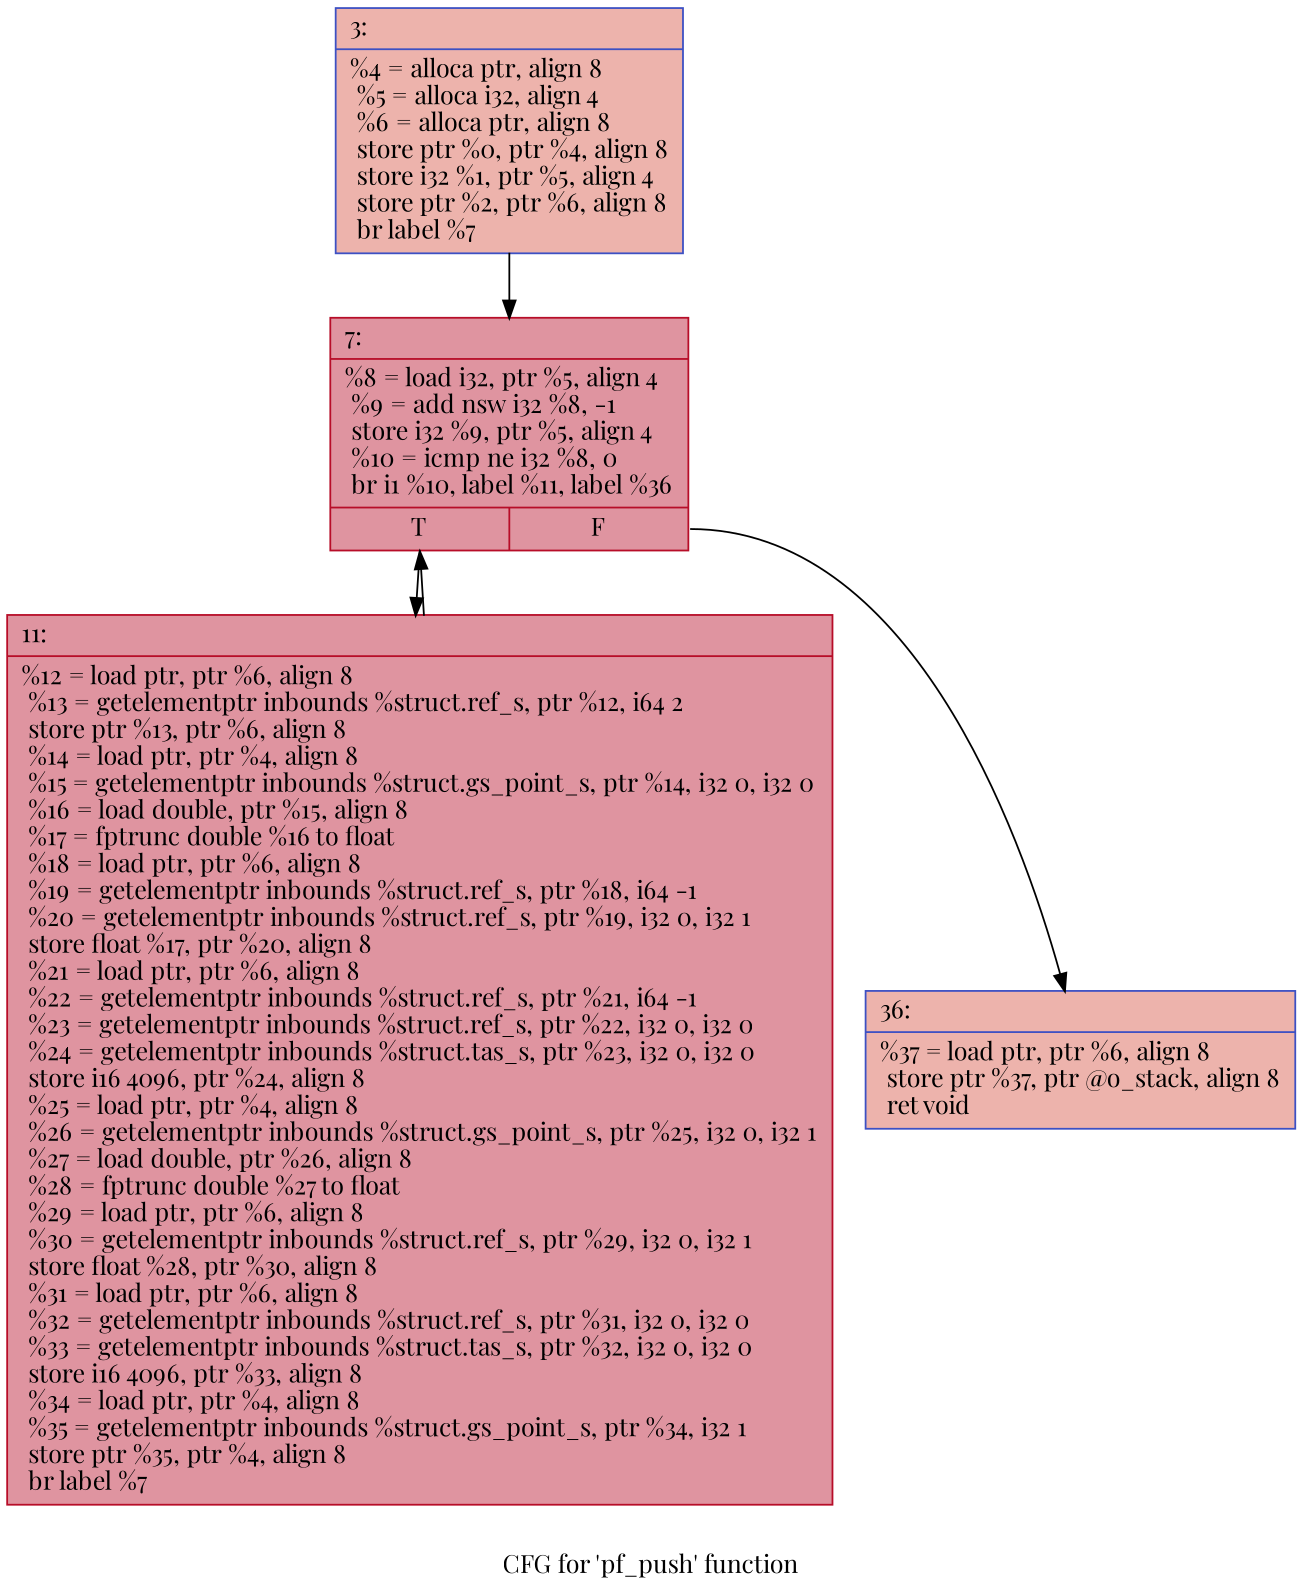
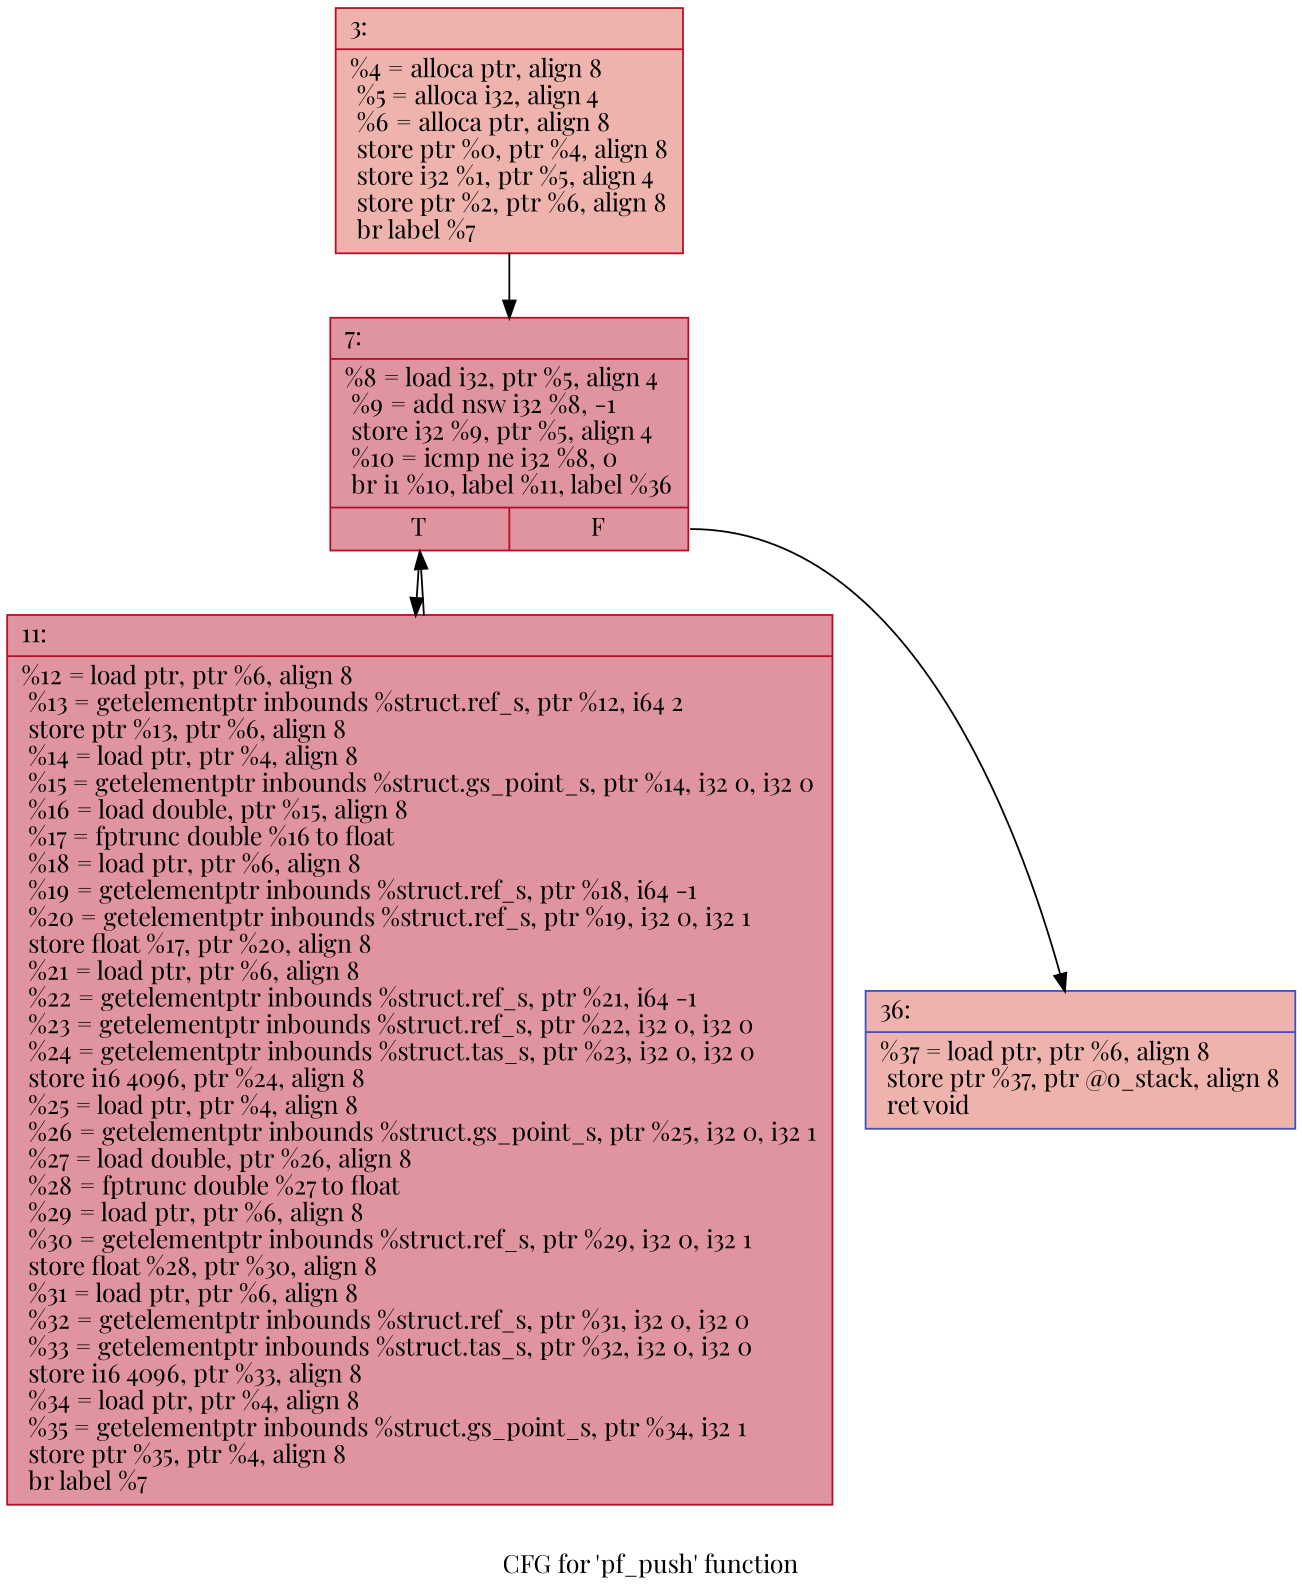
node "3:": color #3d50c3ff -> #b70d28ff
